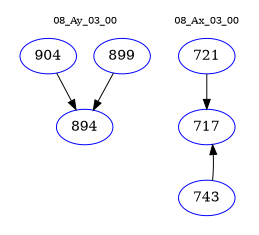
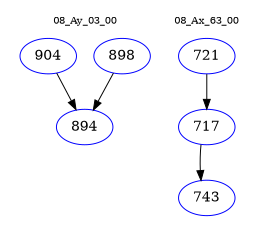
cluster "08_Ax_03_00": label "08_Ax_03_00" -> "08_Ax_63_00"
node "899": label "899" -> "898"
edge "743" -> "717": reversed
